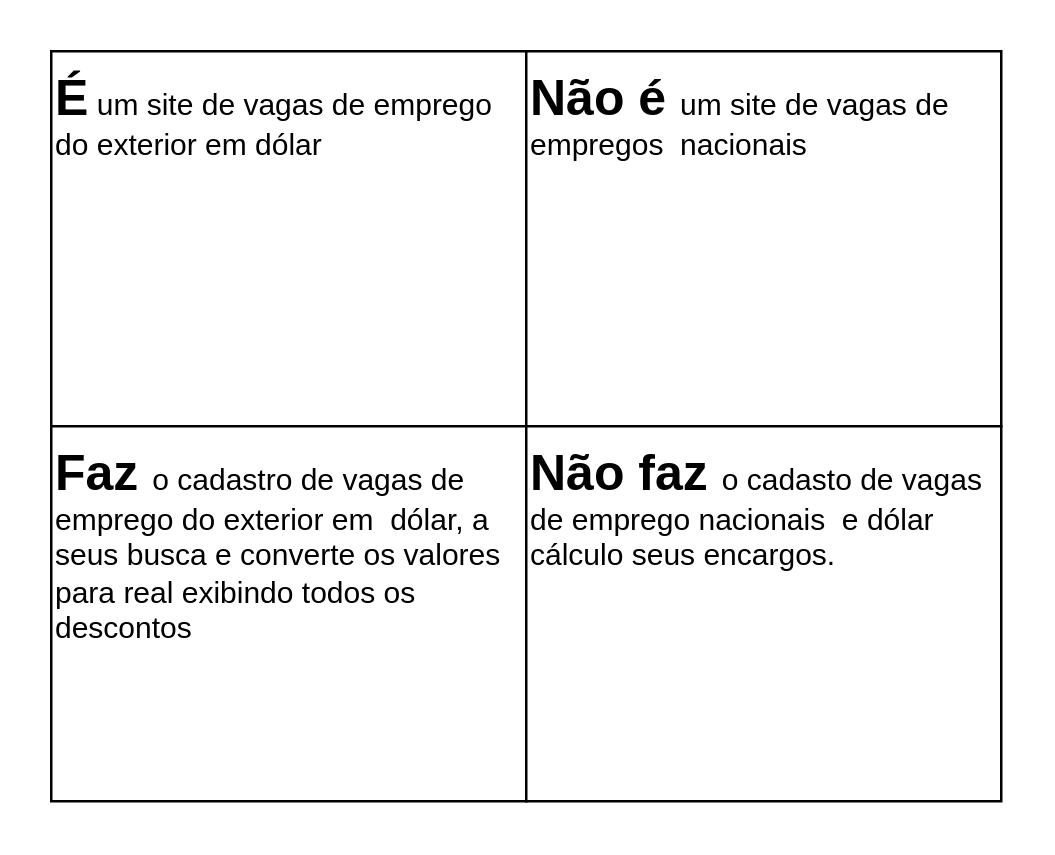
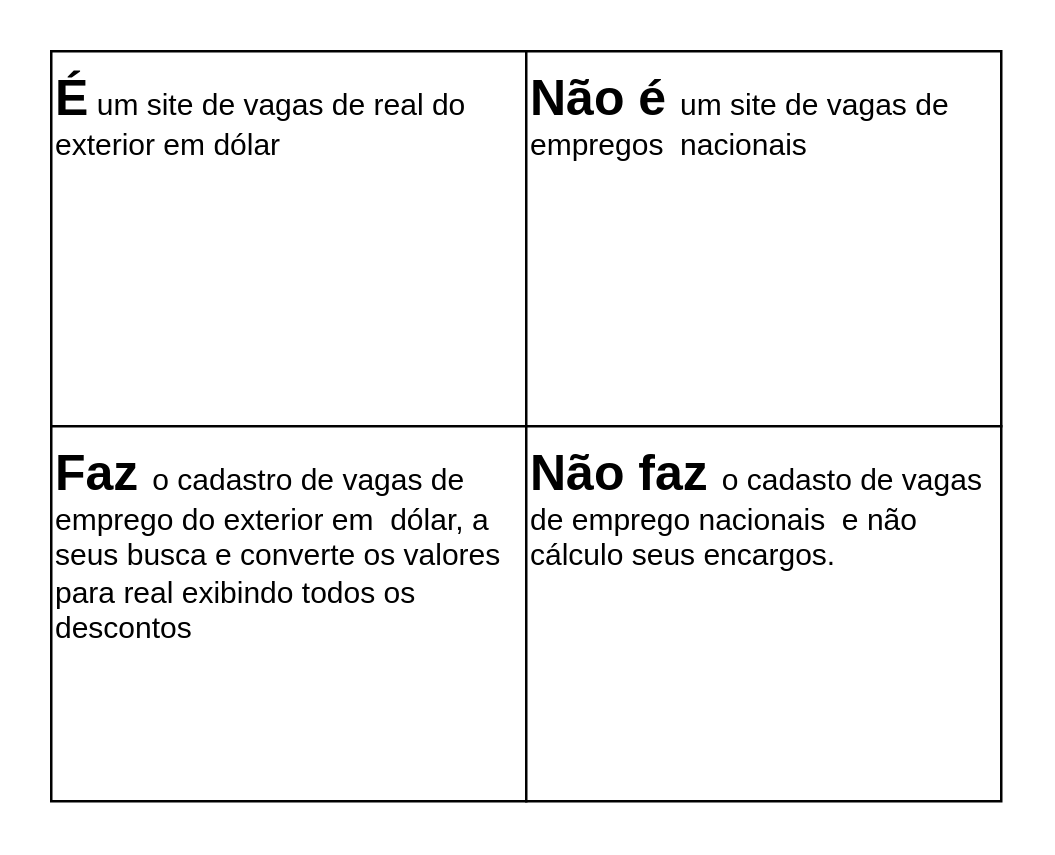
node "É um site de vagas de emprego do exterior em dólar": label "É um site de vagas de emprego do exterior em dólar" -> "É um site de vagas de real do exterior em dólar"
node "Não faz o cadasto de vagas de emprego nacionais e dólar cálculo seus encargos.": label "Não faz o cadasto de vagas de emprego nacionais e dólar cálculo seus encargos." -> "Não faz o cadasto de vagas de emprego nacionais e não cálculo seus encargos."
